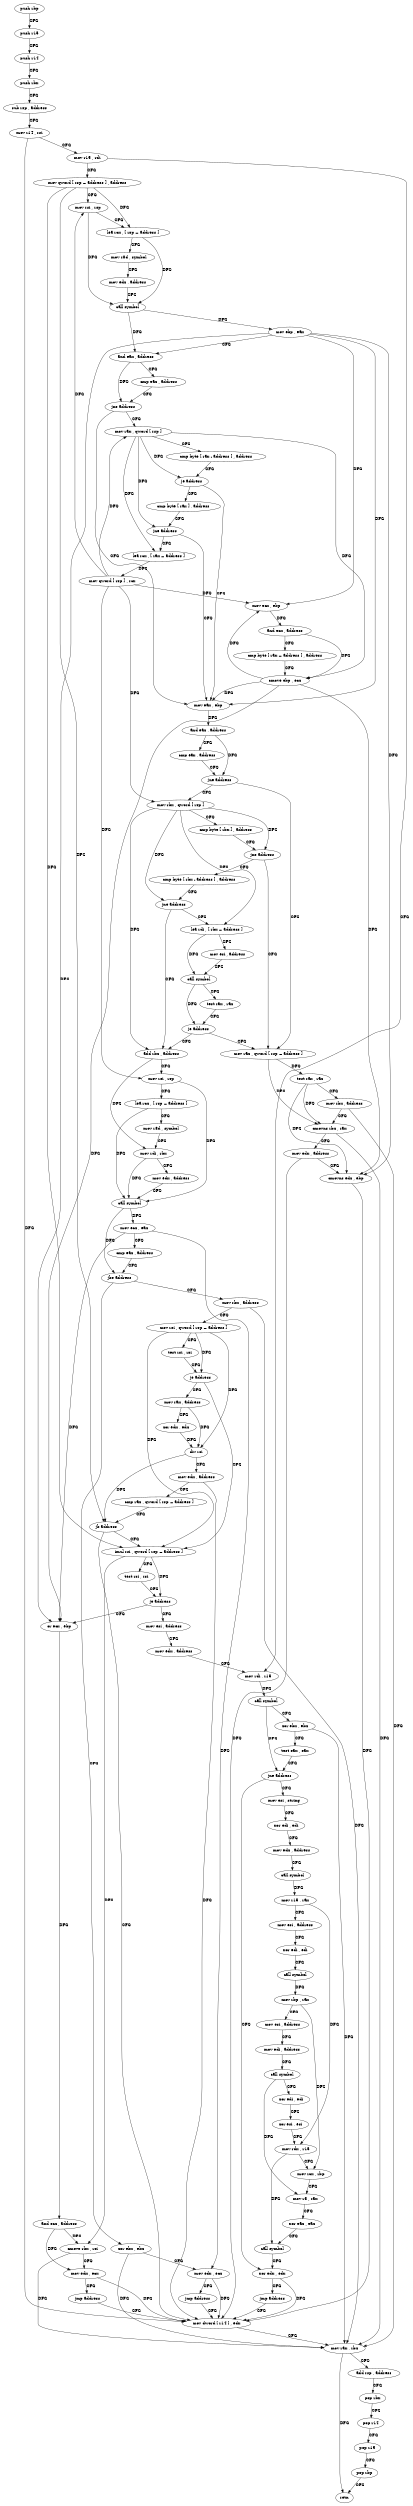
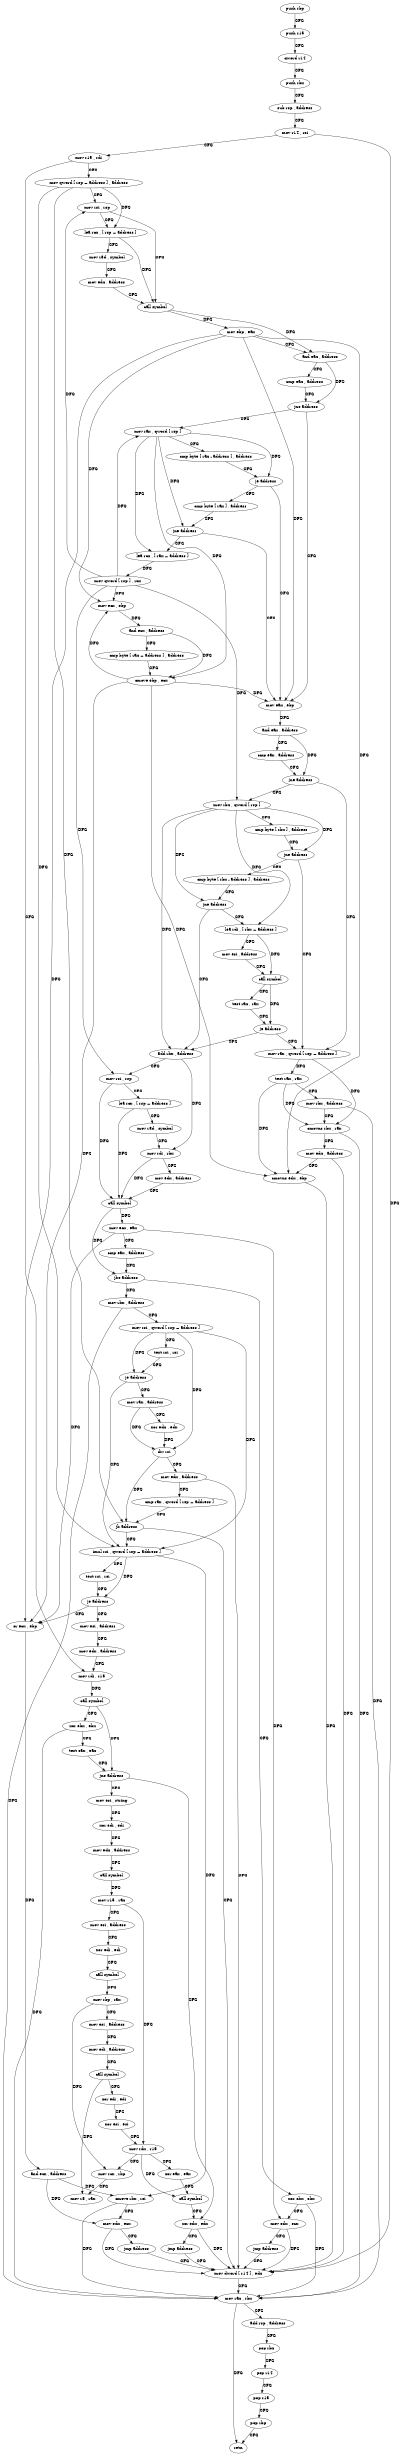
node "push r14": label "push r14" -> "qword r14"
edge "mov r8 , rax" -> "xor eax , eax": now "mov rdx , r15" -> "xor eax , eax"
